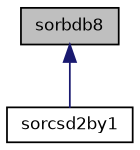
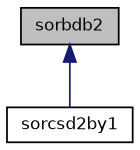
node "sorbdb8": label "sorbdb8" -> "sorbdb2"
